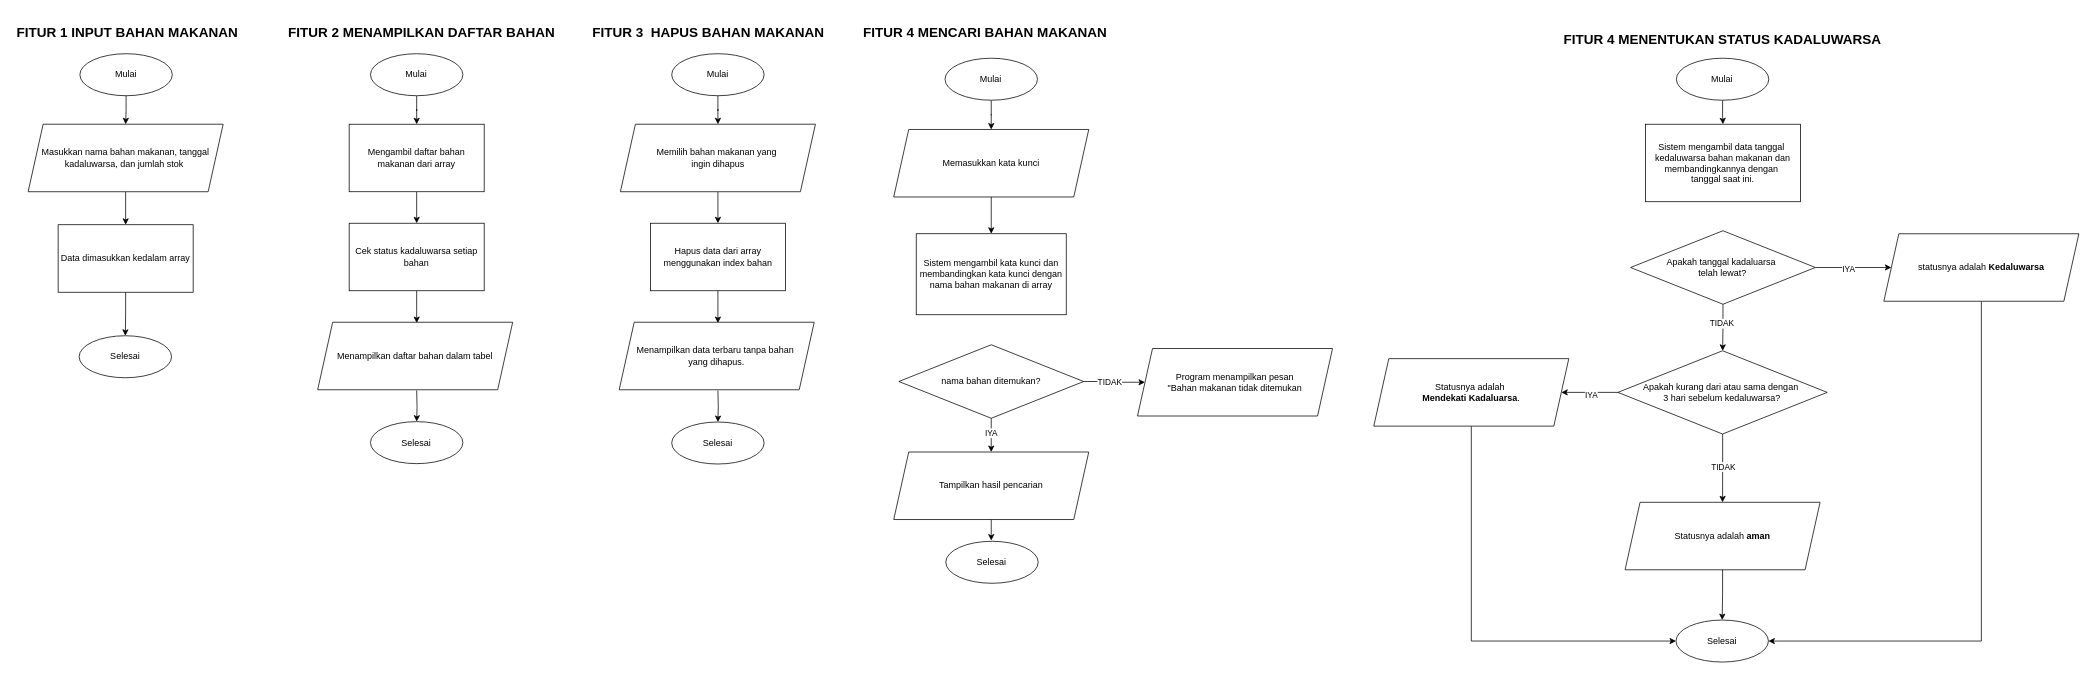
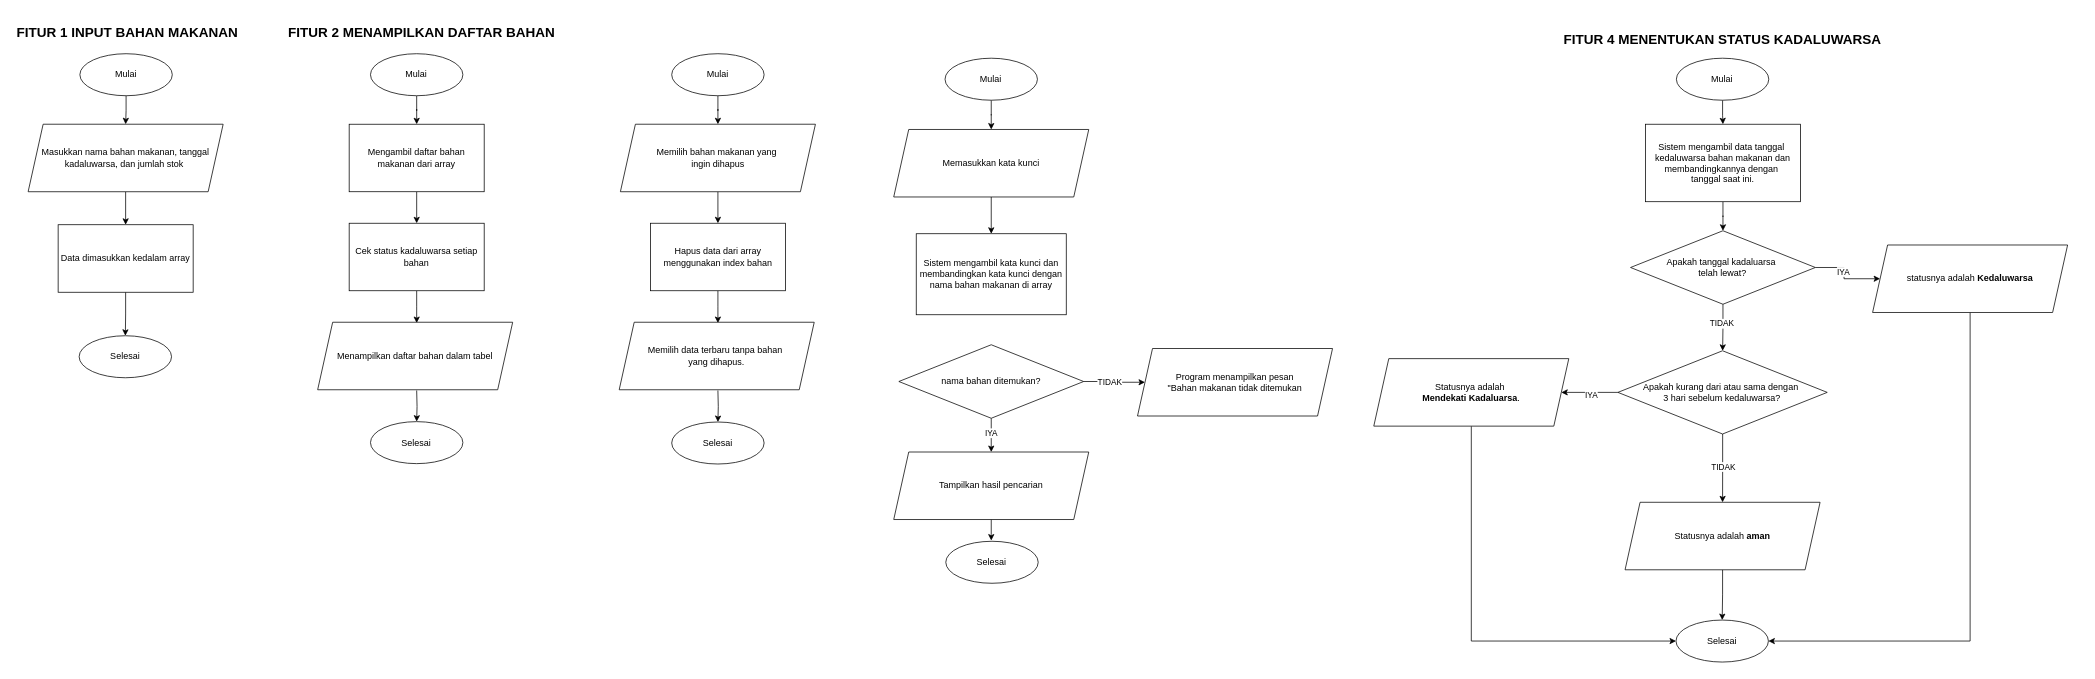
node "FITUR 3 HAPUS BAHAN MAKANAN": removed
node "FITUR 4 MENCARI BAHAN MAKANAN": removed
edge "Sistem mengambil data tanggal kedaluwarsa bahan makanan dan membandingkannya dengan tanggal saat ini." -> "Apakah tanggal kadaluarsa telah lewat?": added
node "statusnya adalah Kedaluwarsa": moved (1981, 267) -> (1970, 279)
node "Menampilkan data terbaru tanpa bahan yang dihapus.": label "Menampilkan data terbaru tanpa bahan yang dihapus." -> "Memilih data terbaru tanpa bahan yang dihapus."
